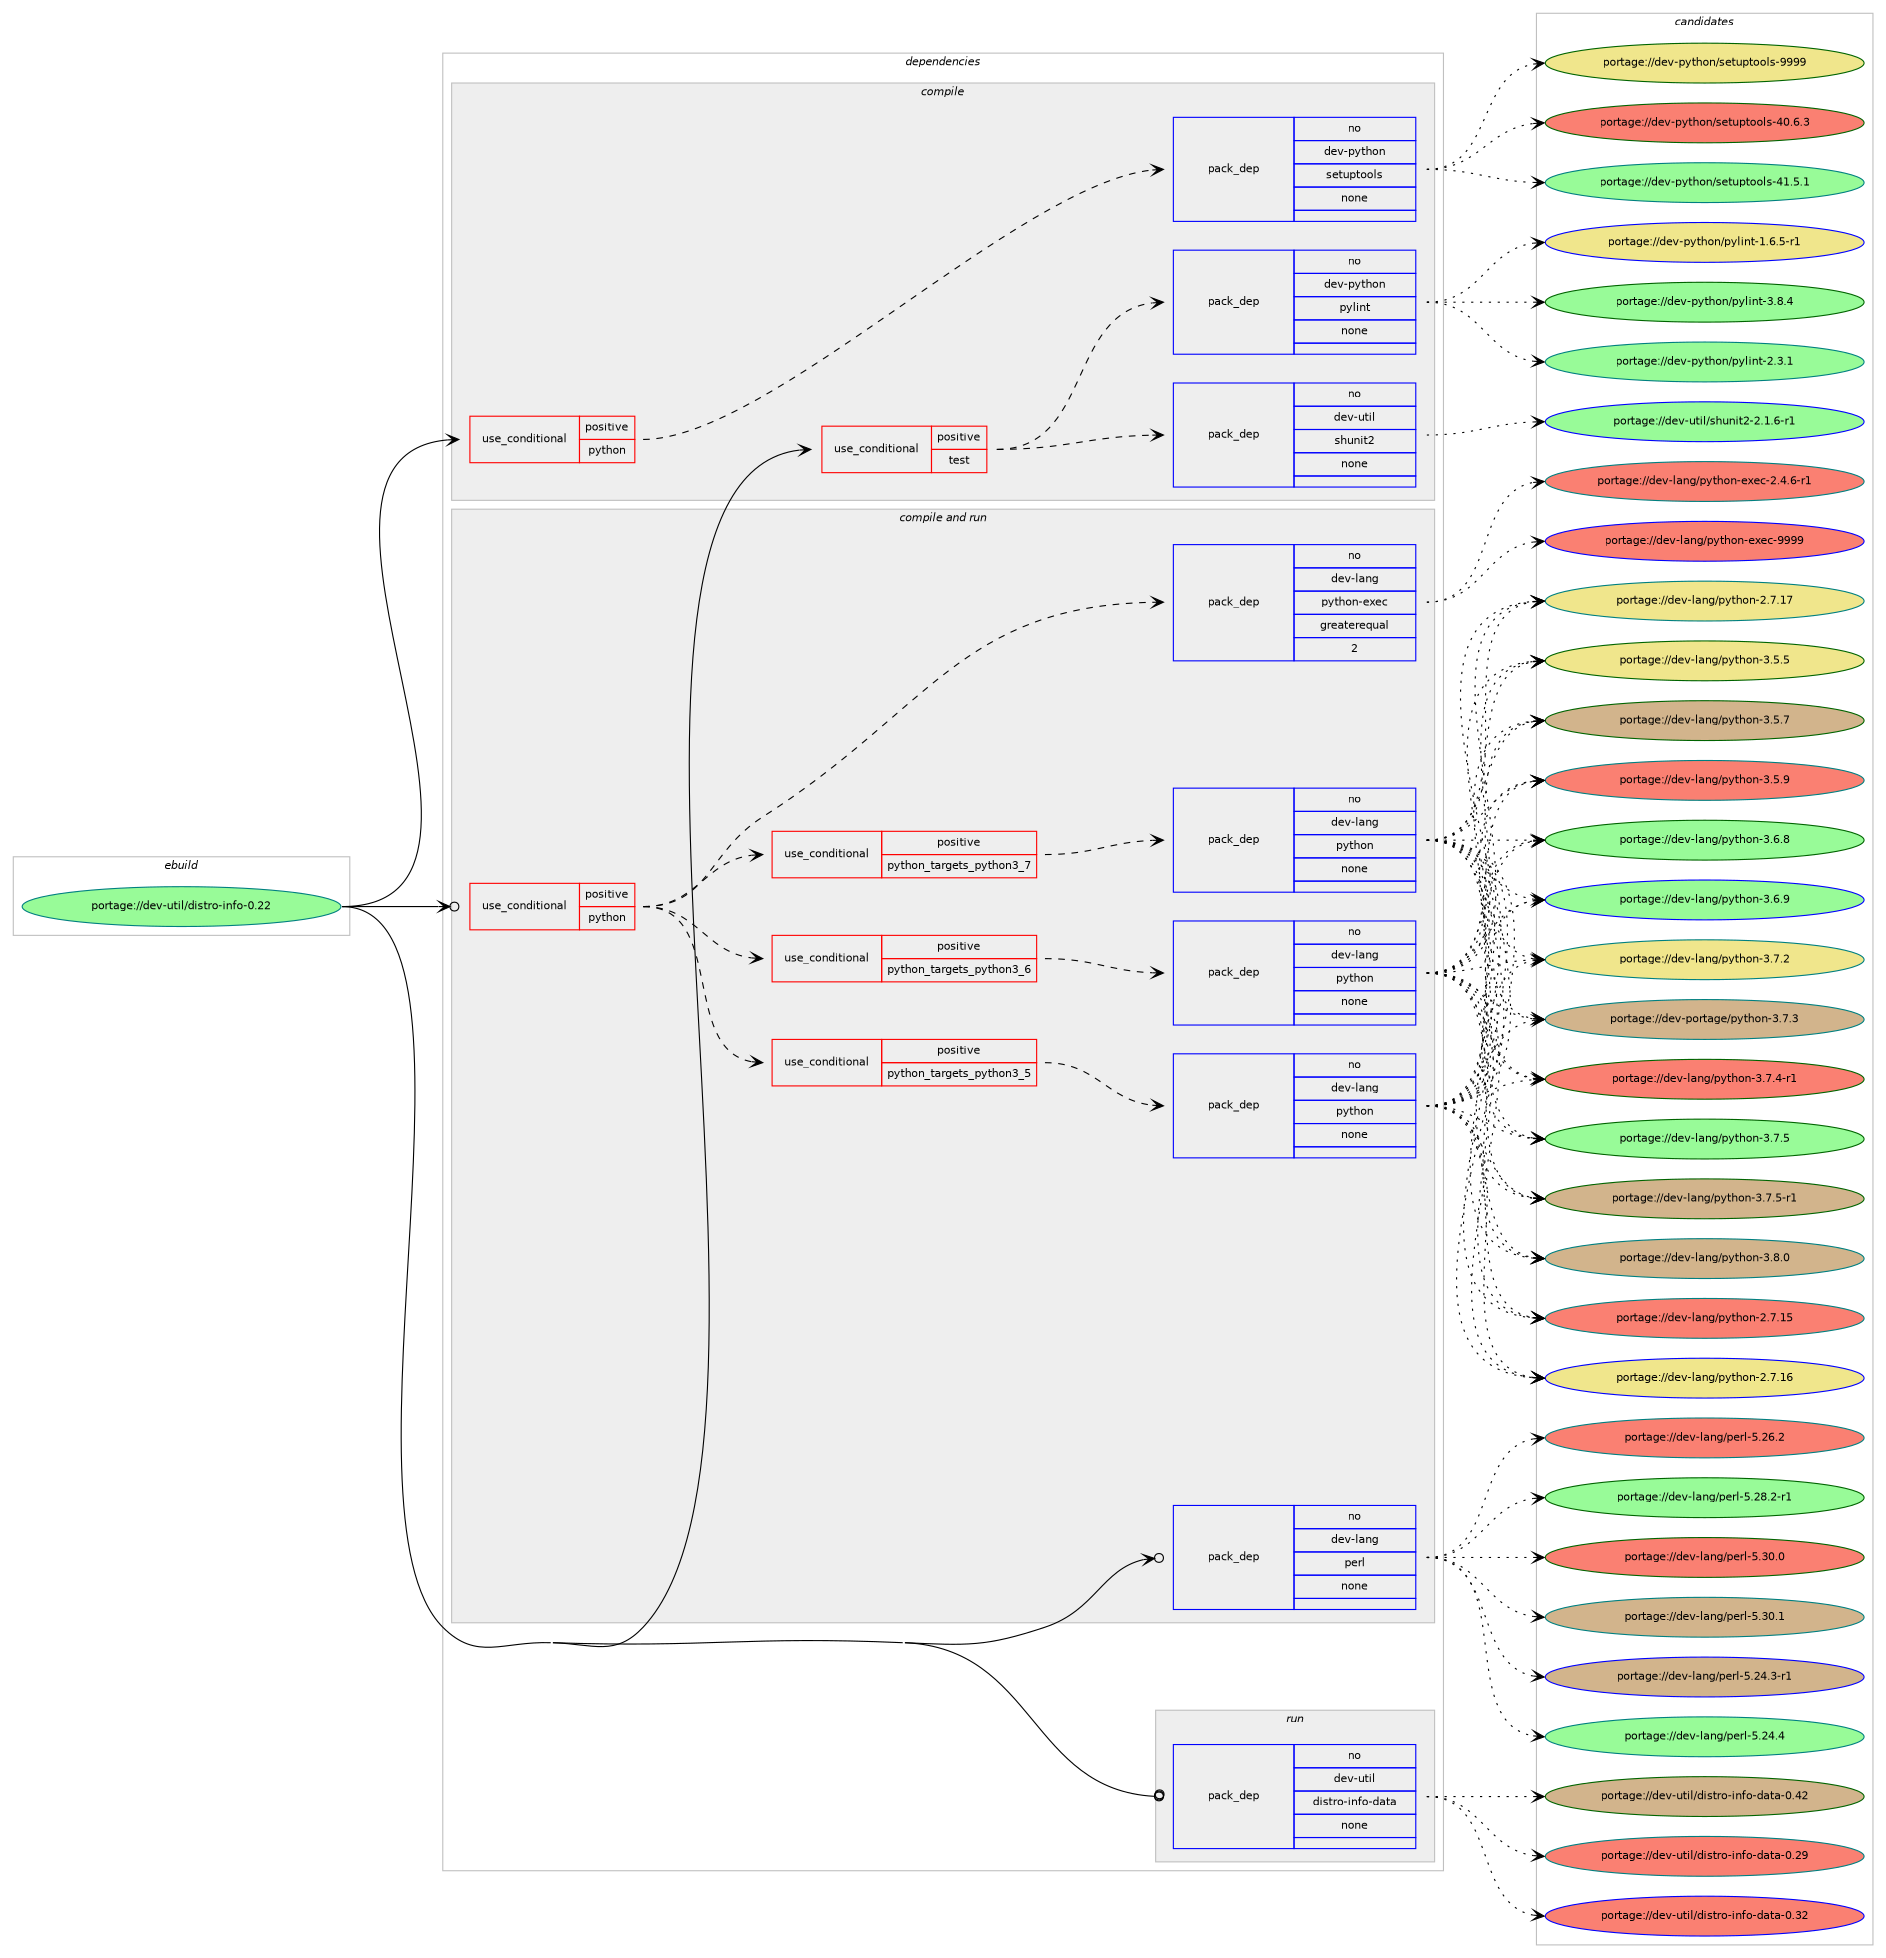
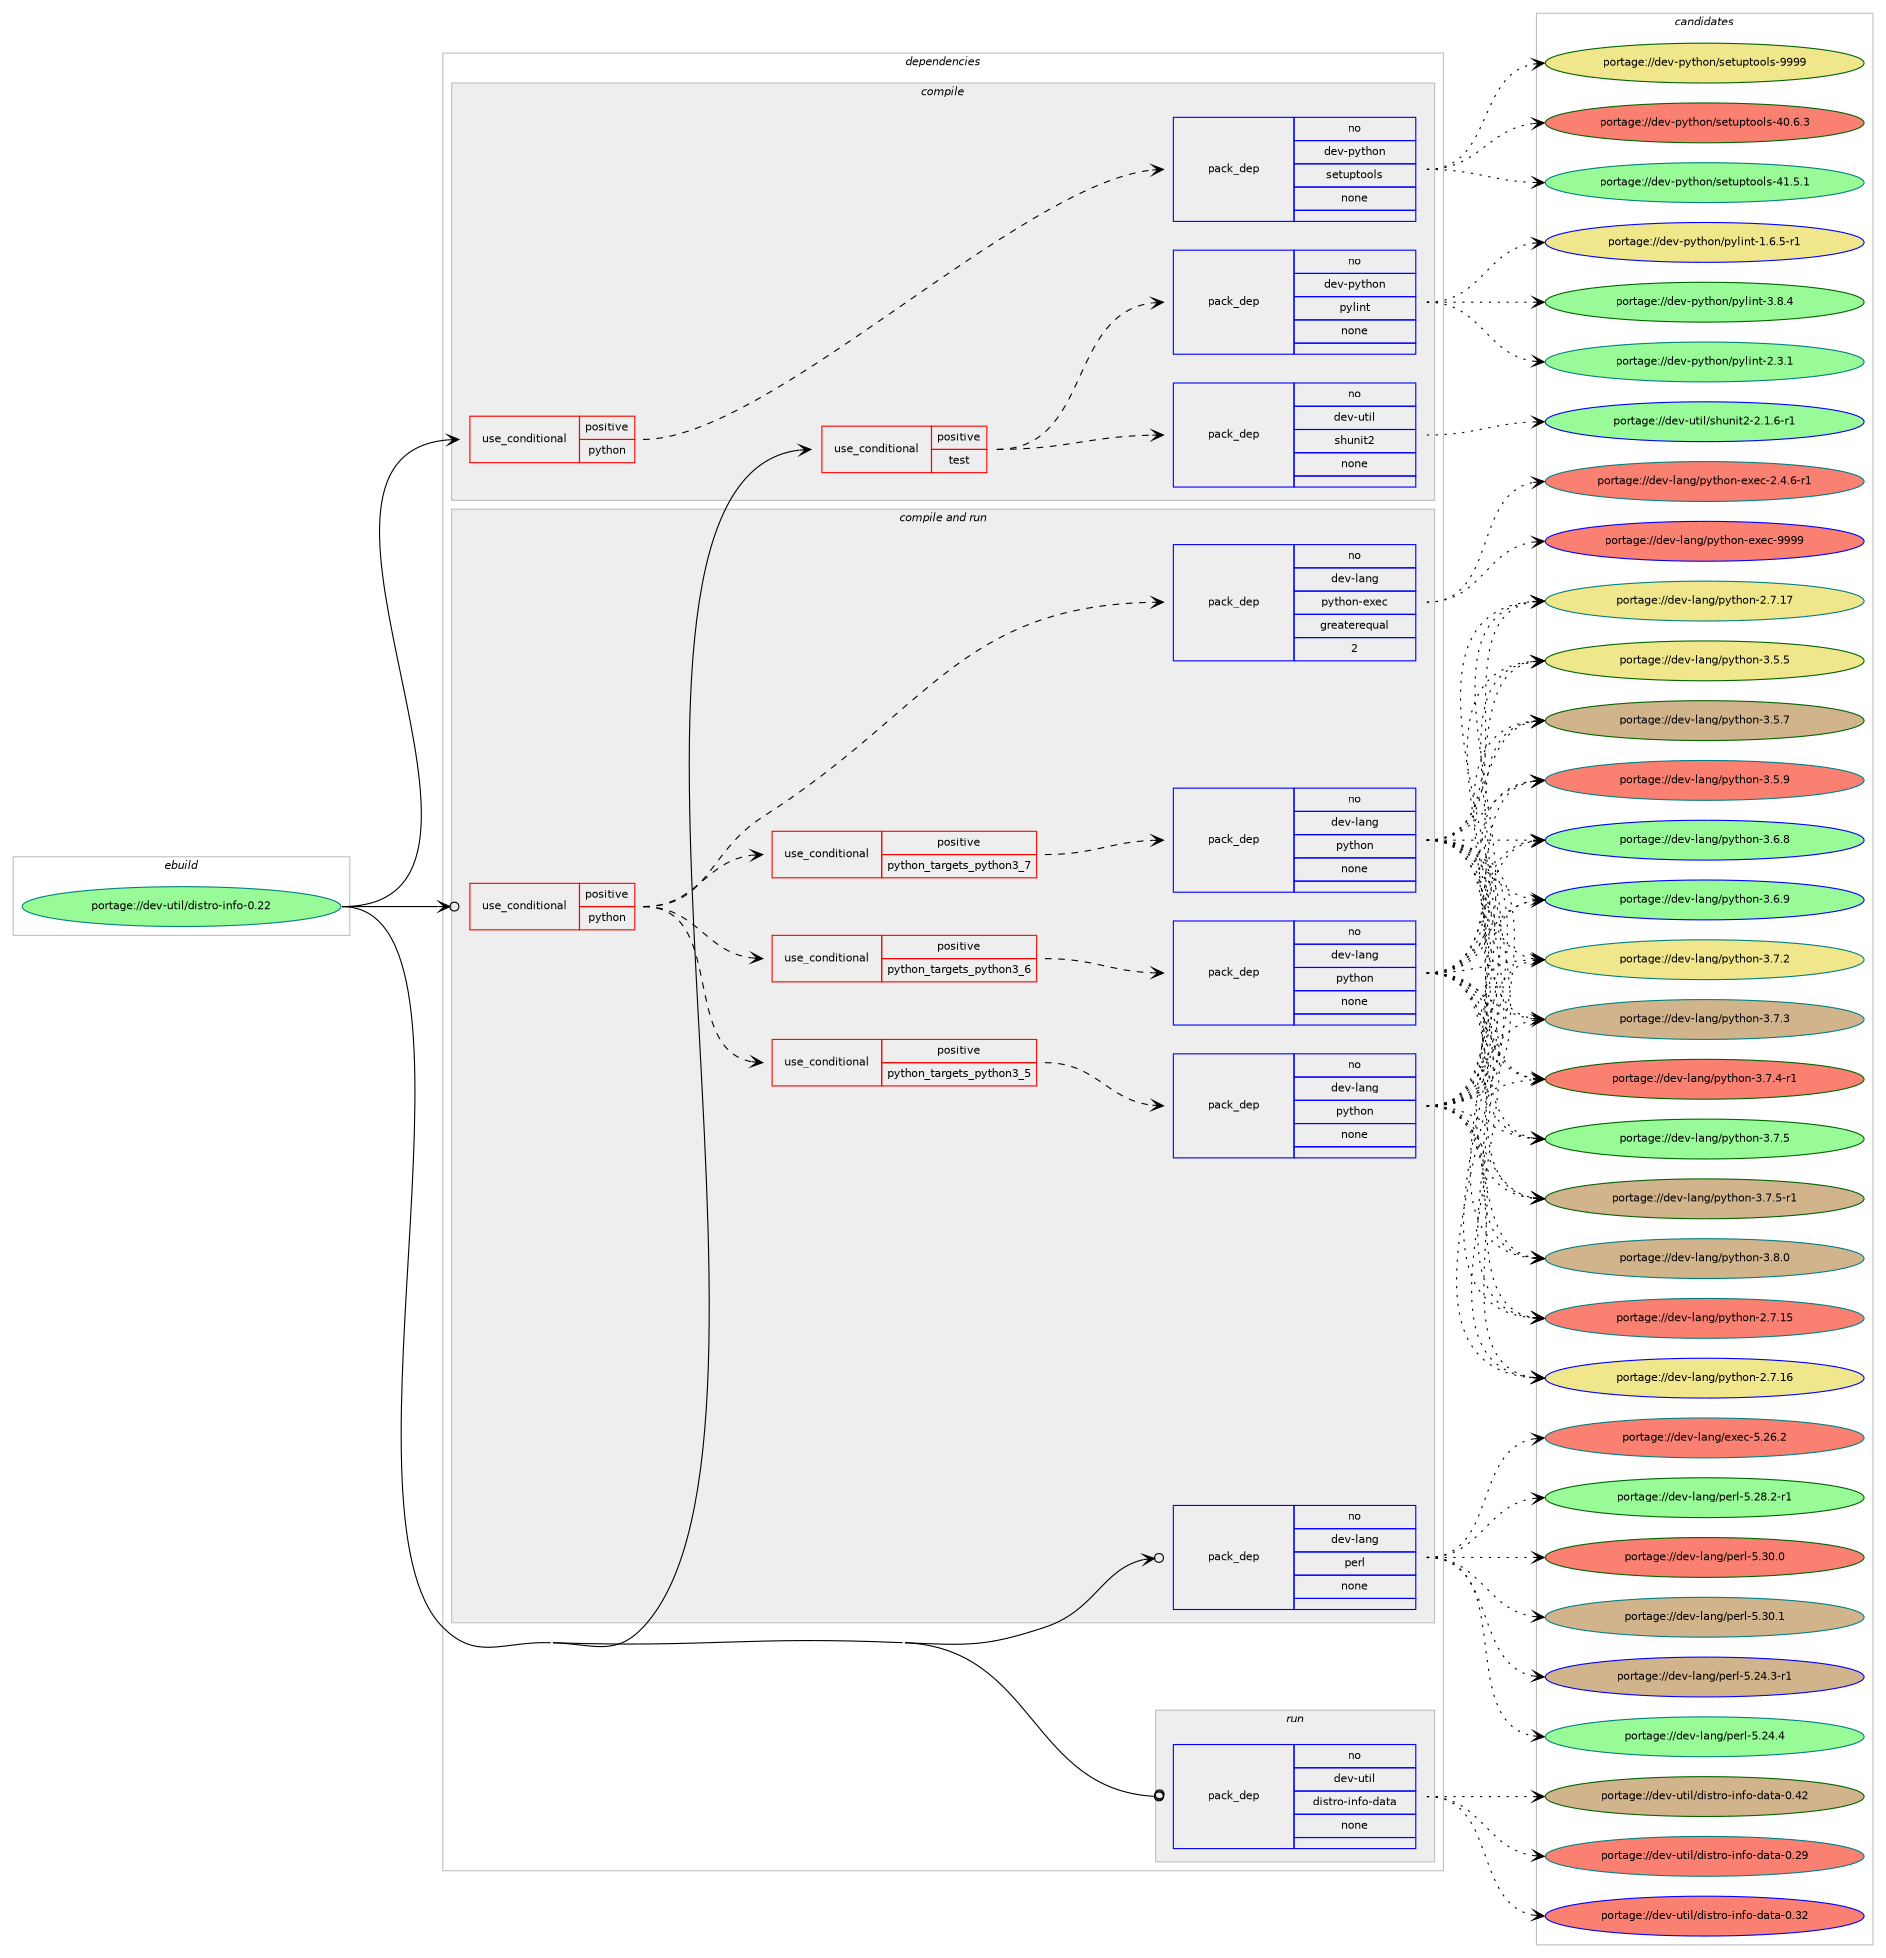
node "portage://dev-lang/python-3.6.8": color darkgreen -> blue
node "portage://dev-portage/python-3.7.3": label "portage://dev-portage/python-3.7.3" -> "portage://dev-lang/python-3.7.3"
node "portage://dev-lang/perl-5.26.2": label "portage://dev-lang/perl-5.26.2" -> "portage://dev-lang/exec-5.26.2"
